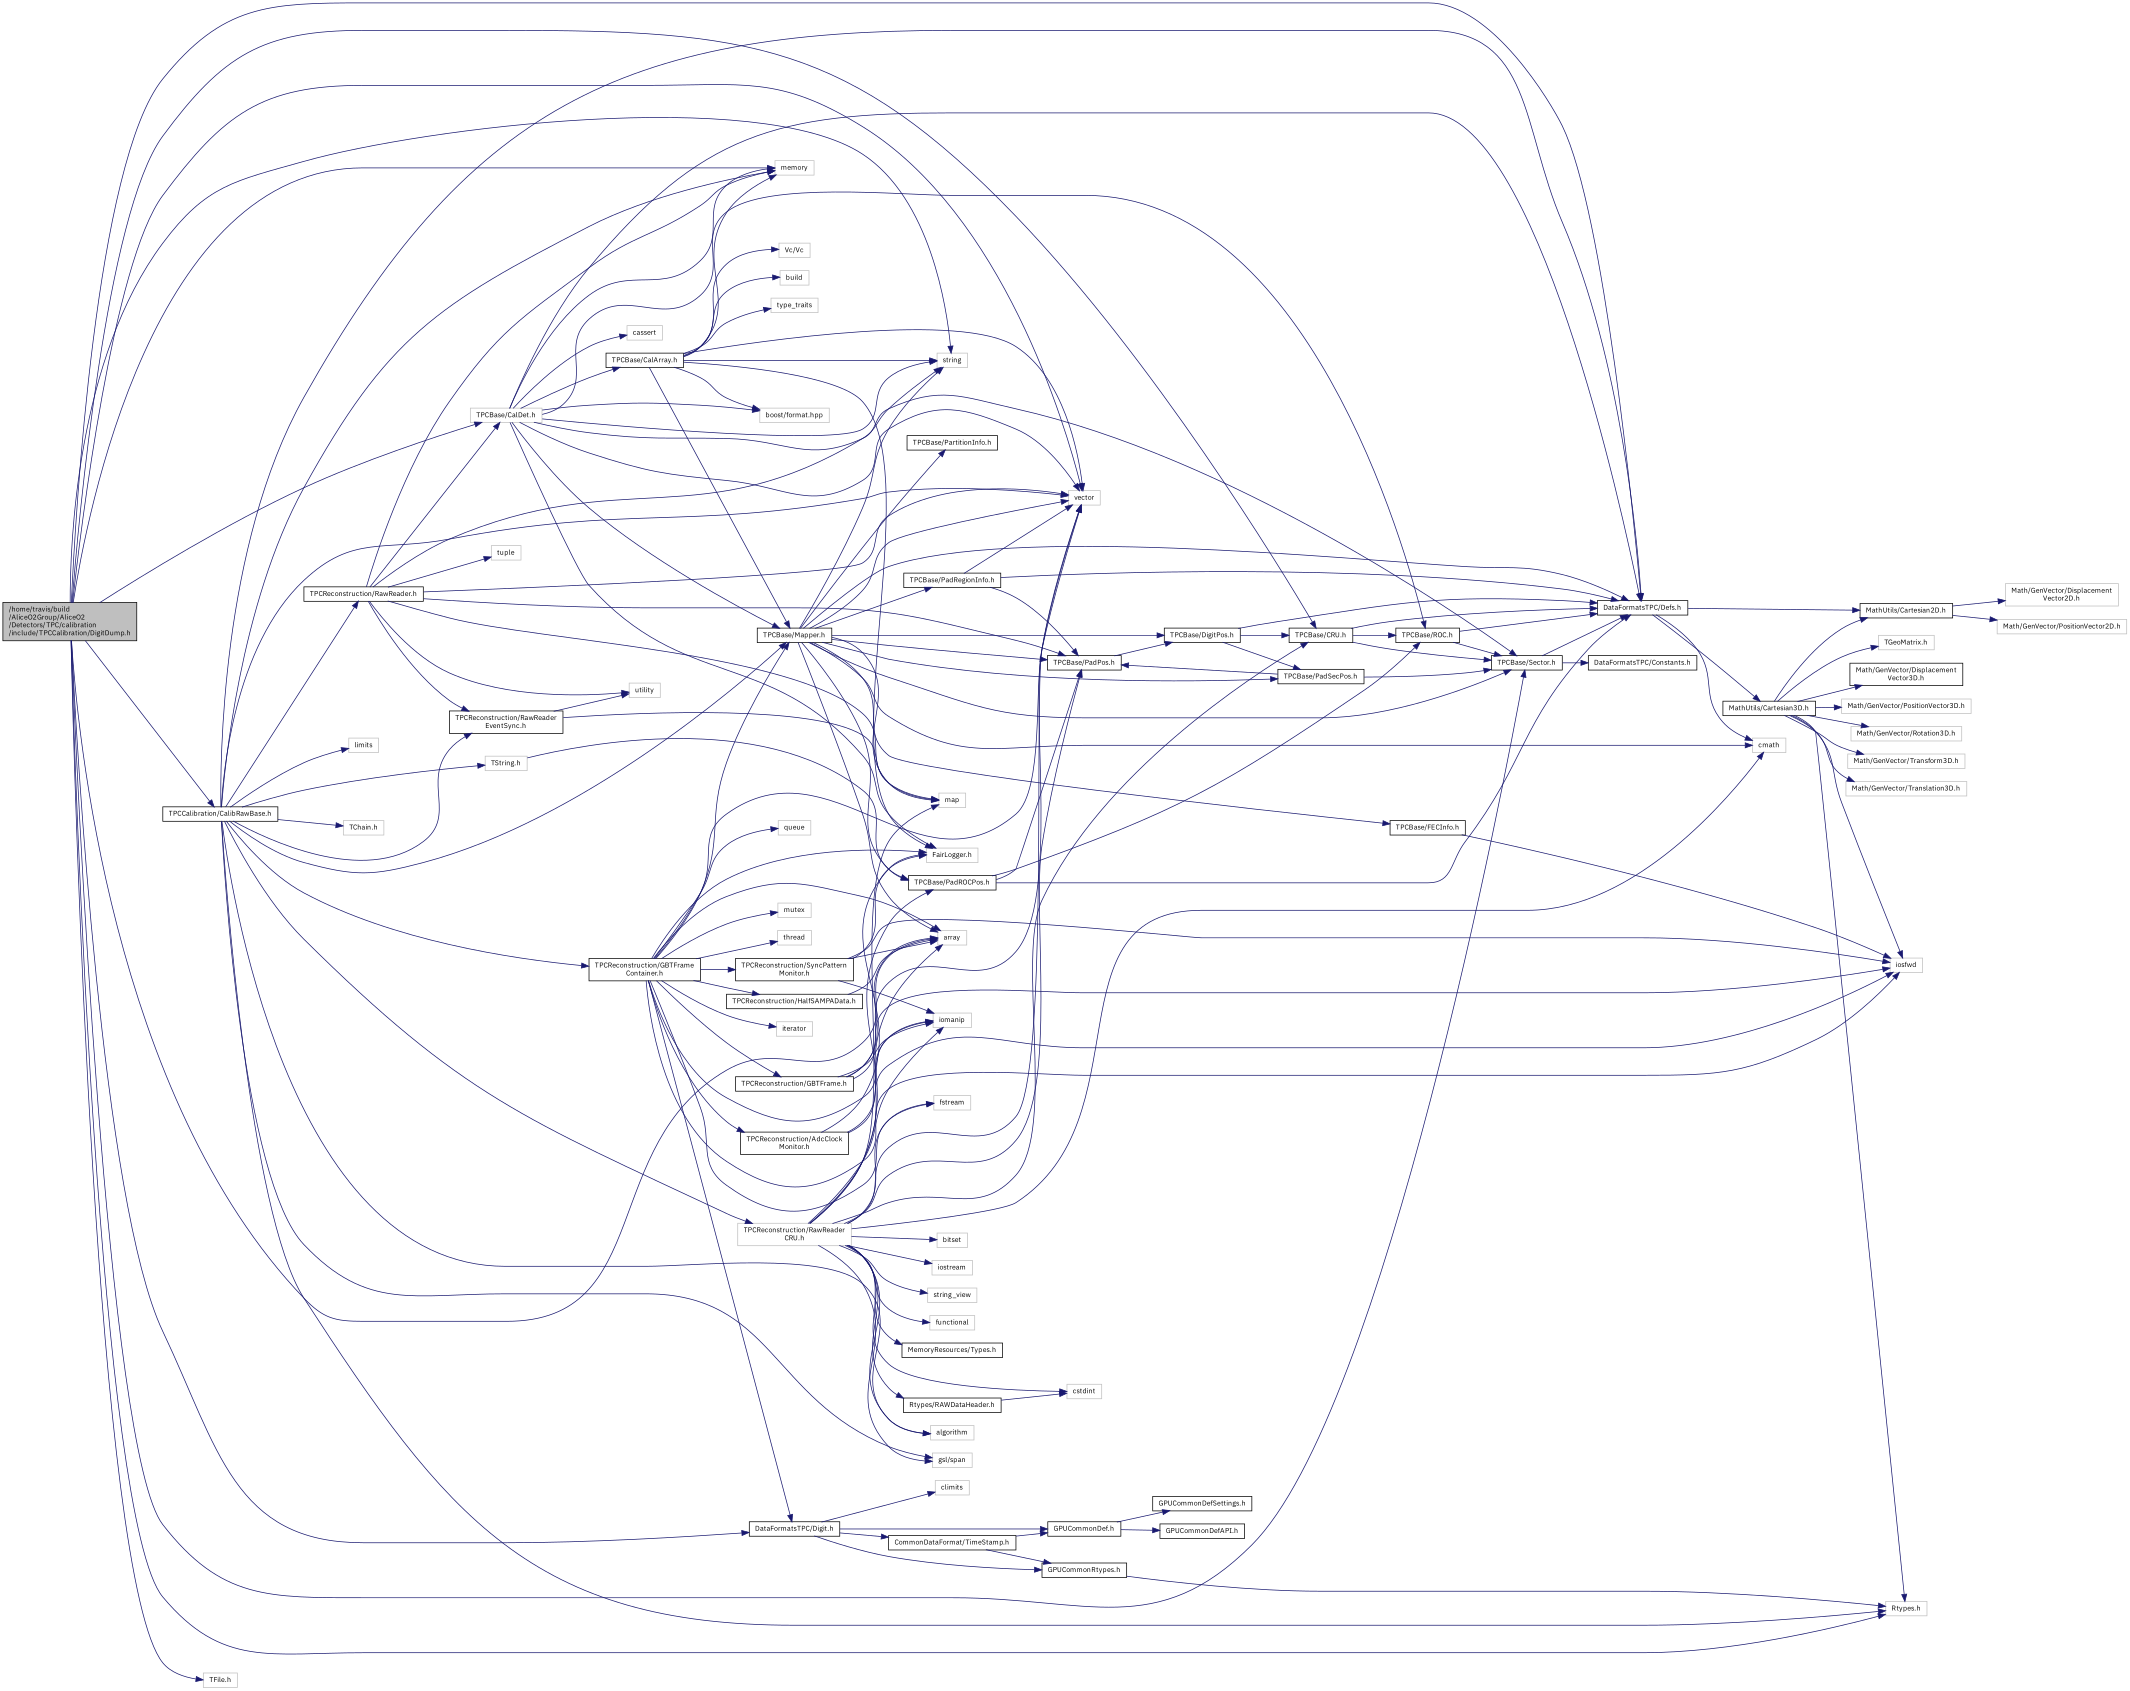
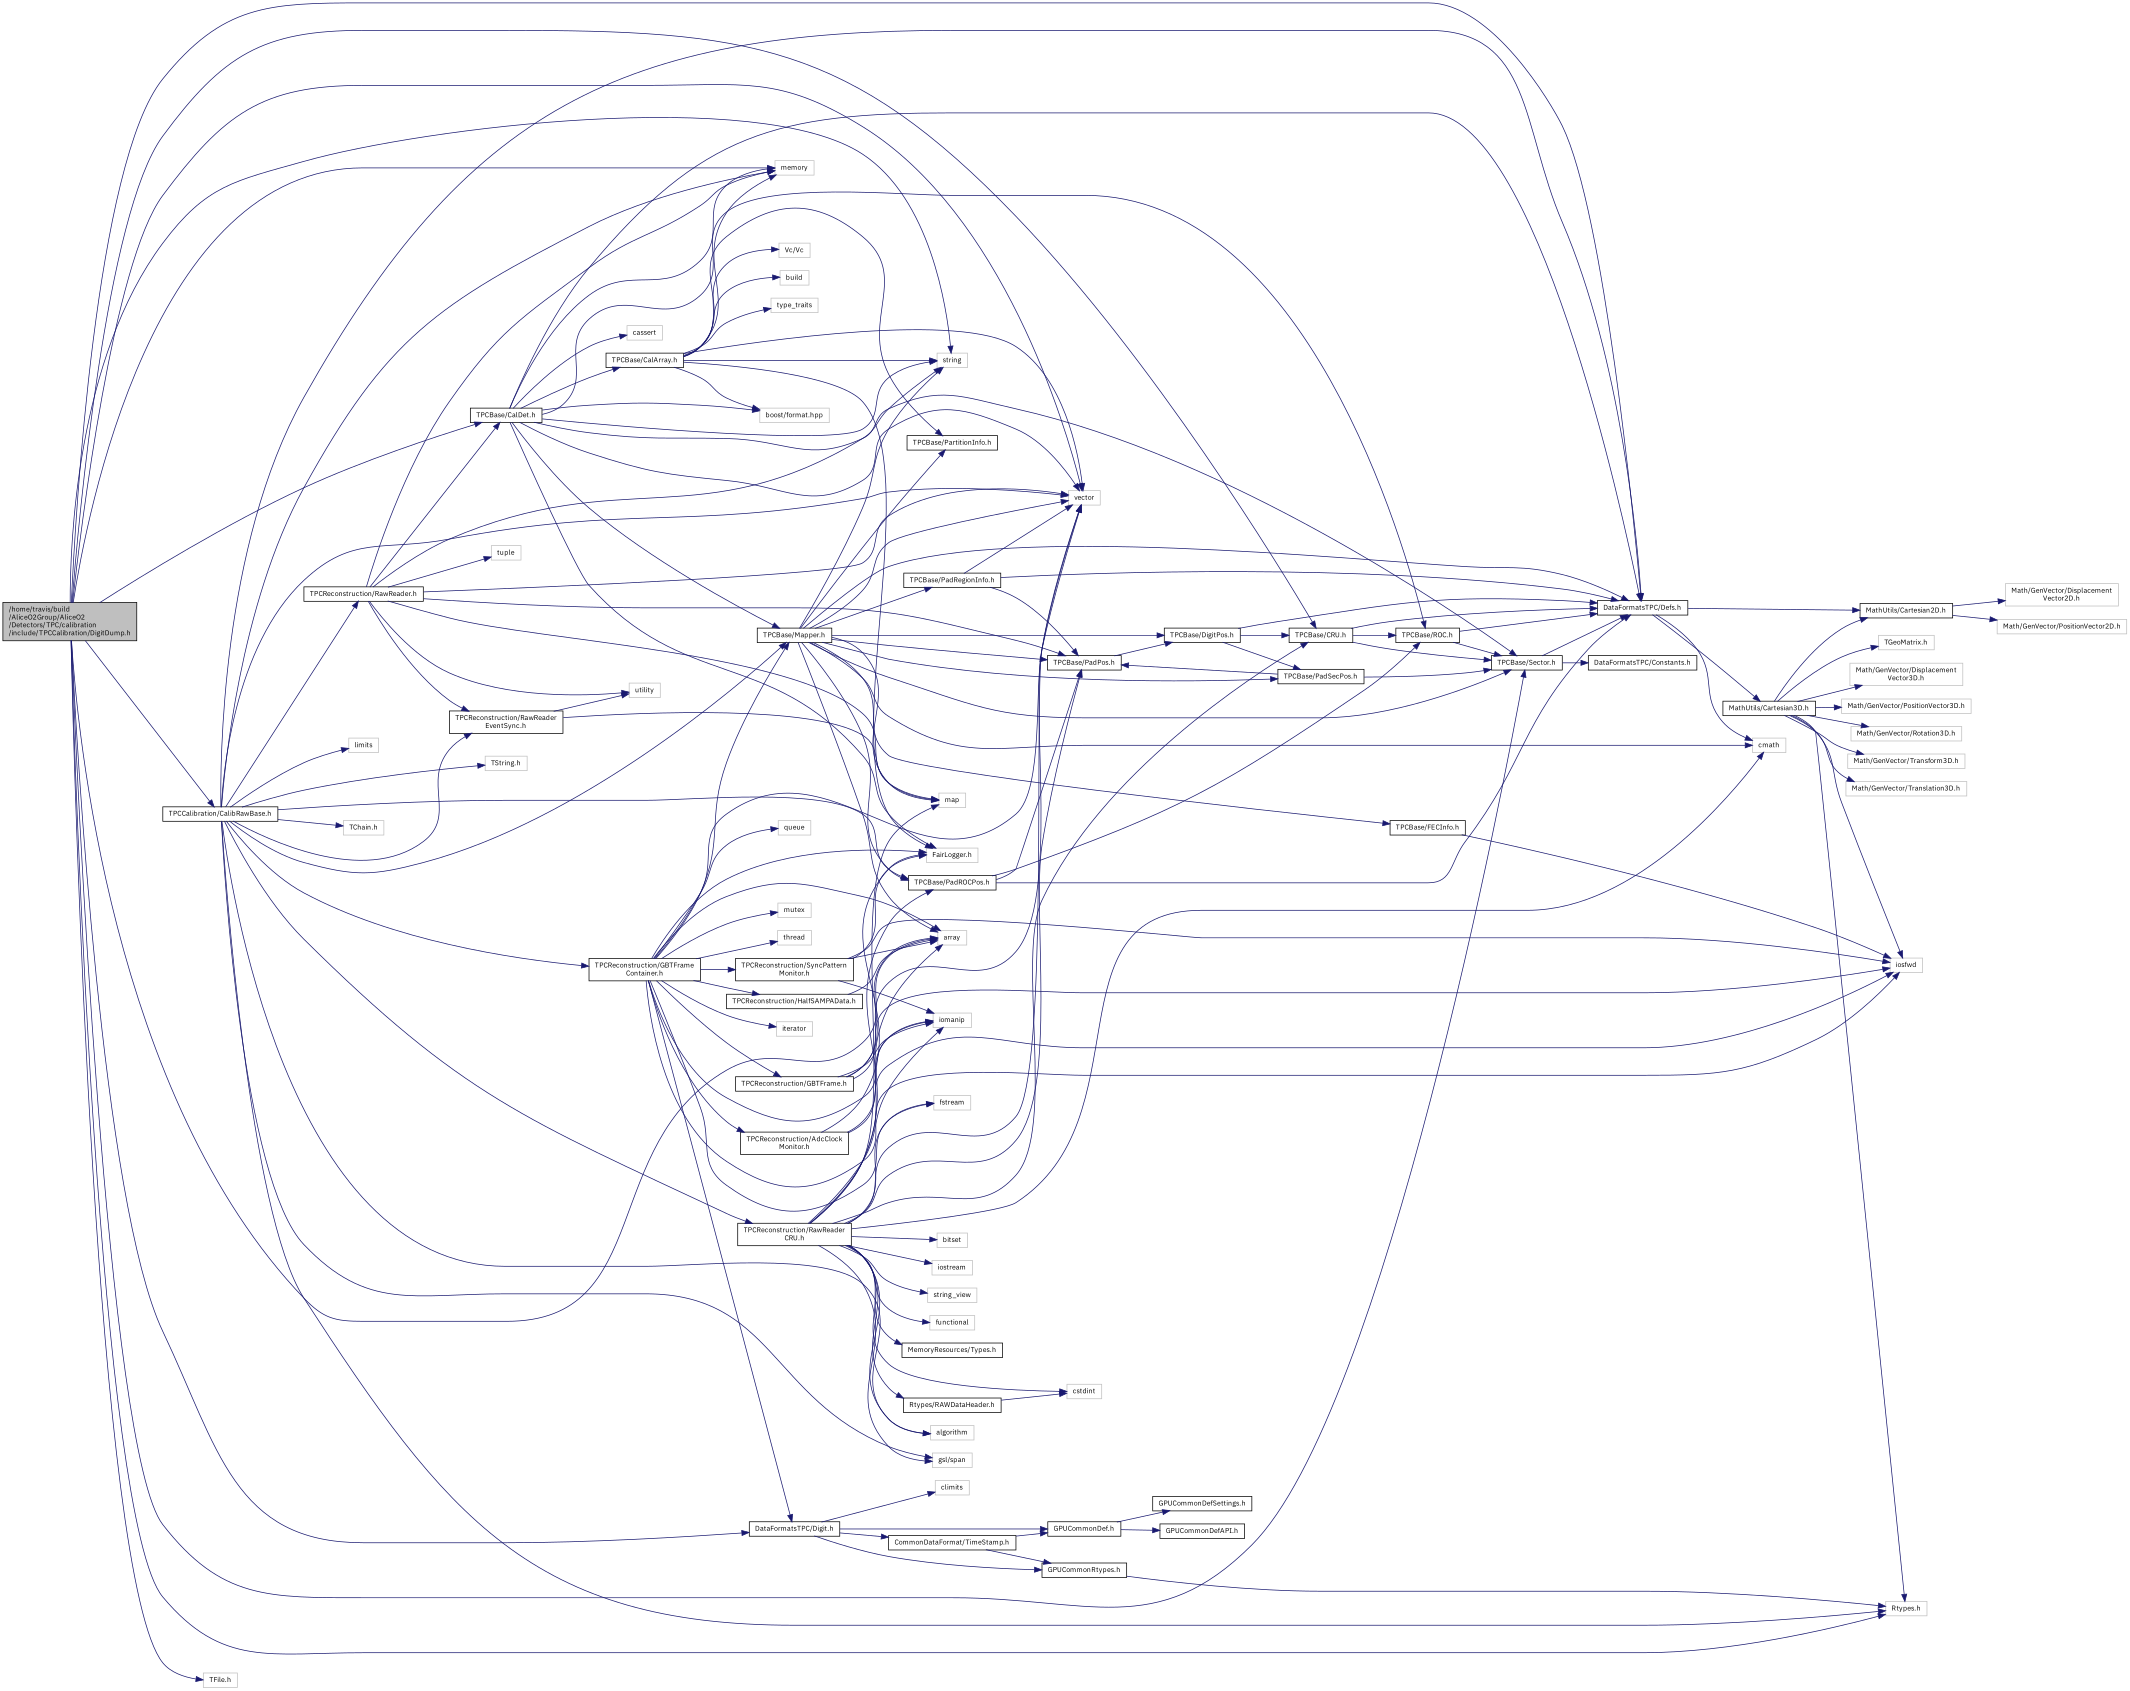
node "TPCBase/CalDet.h": color grey75 -> black
edge "TPCBase/CalArray.h" -> "TPCBase/Mapper.h": now "TPCBase/CalArray.h" -> "TPCBase/PartitionInfo.h"
node "Math/GenVector/Displacement Vector3D.h": color black -> grey75
edge "TString.h" -> "TPCBase/PadROCPos.h": now "TPCCalibration/CalibRawBase.h" -> "TPCBase/PadROCPos.h"
node "TPCReconstruction/RawReader CRU.h": color grey75 -> black
